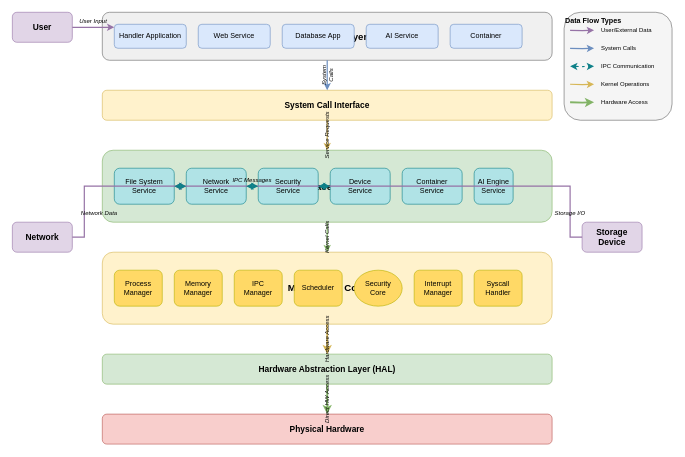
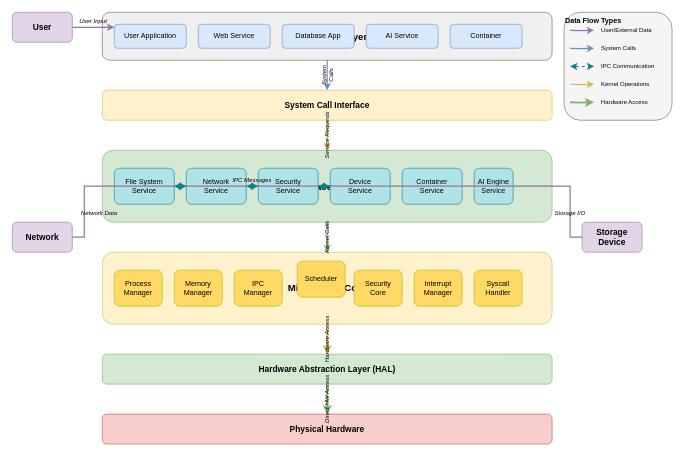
node "Handler Application": label "Handler Application" -> "User Application"
node "Scheduler": moved (318, 288) -> (321, 279)
node "Security Core": shape ellipse -> rounded rectangle
